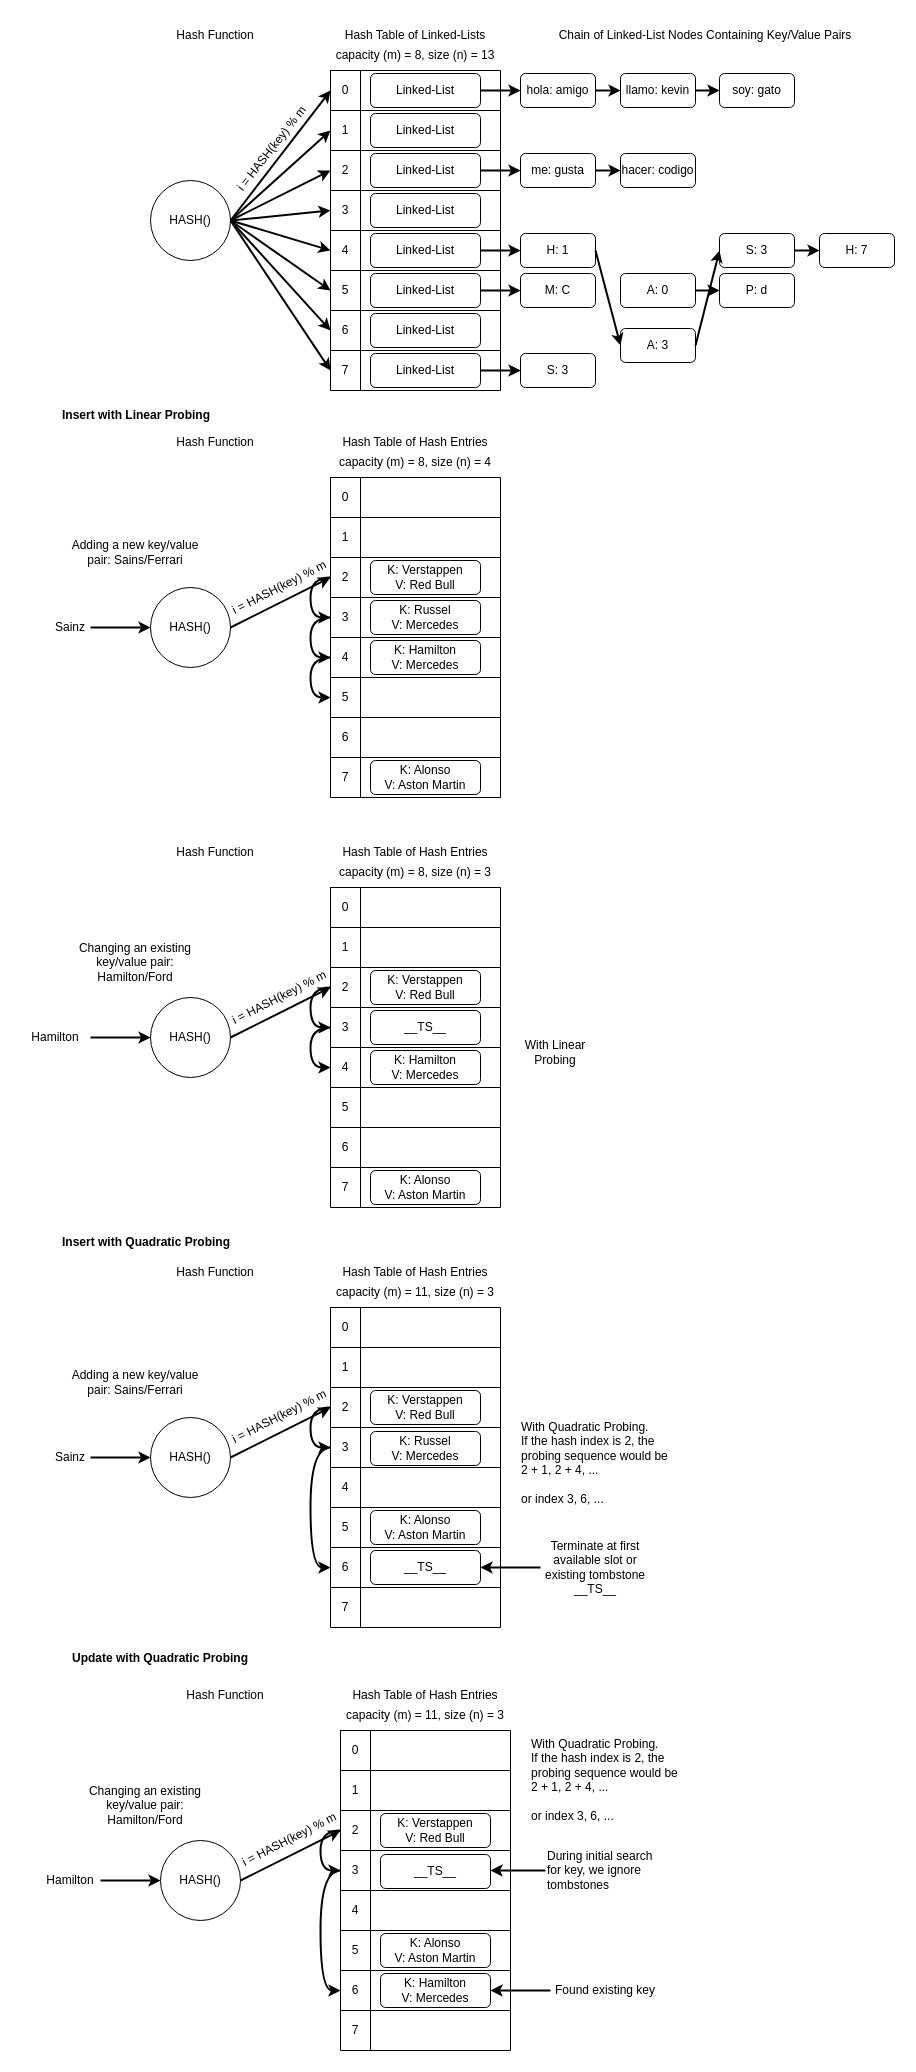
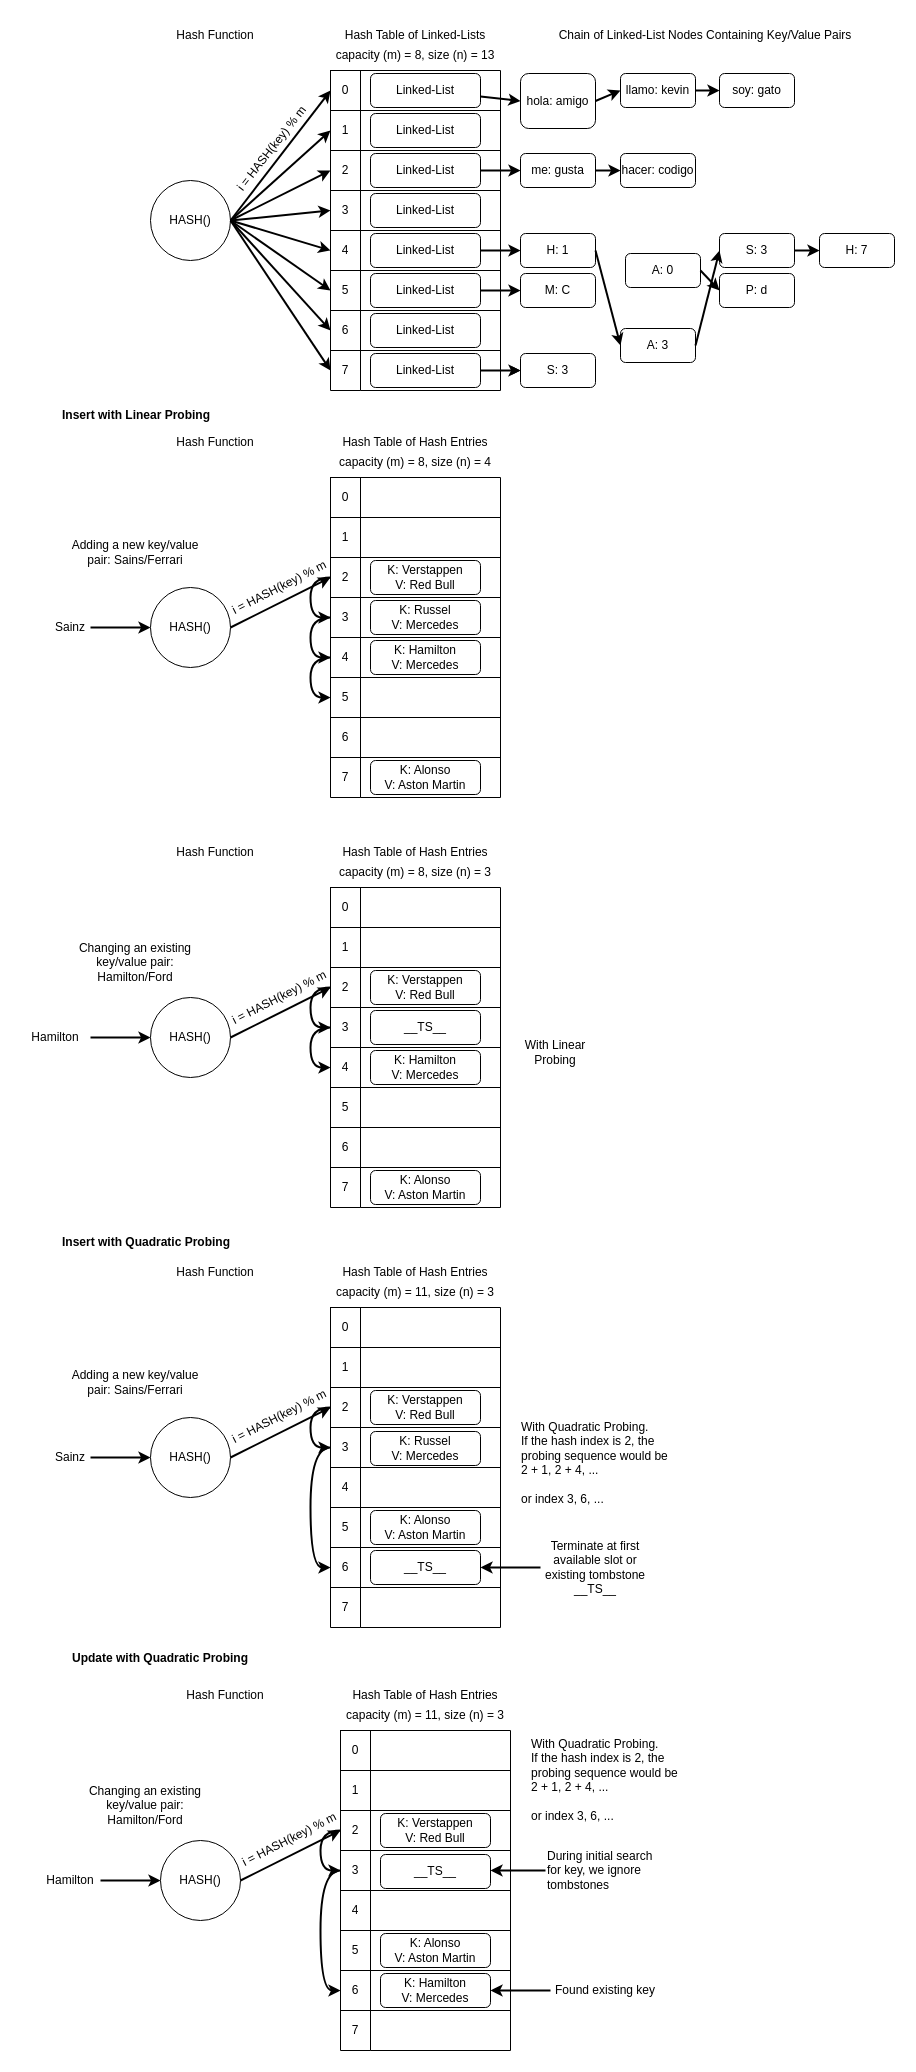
node "hola: amigo": size 75x34 -> 75x55
node "A: 0": moved (658, 291) -> (663, 271)
